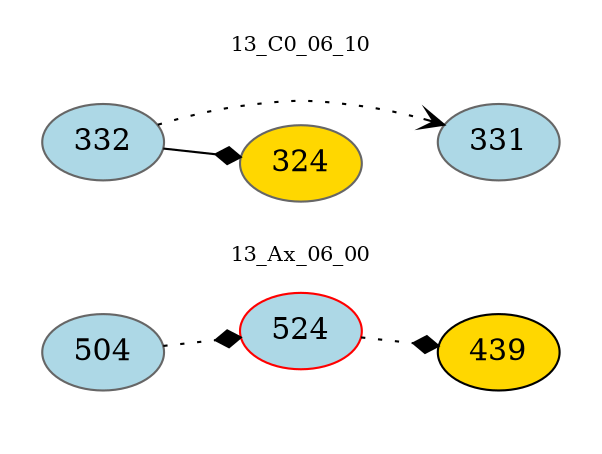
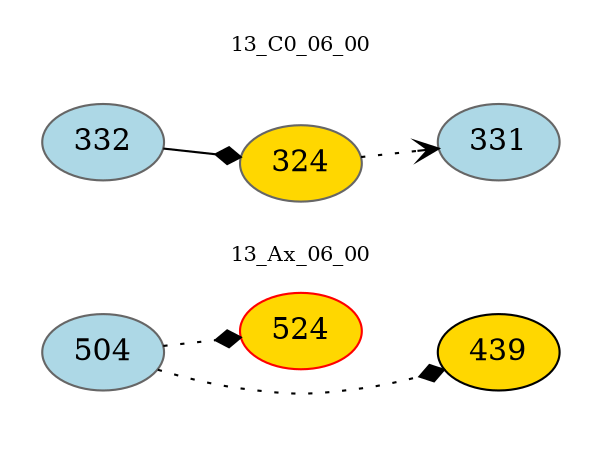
cluster "13_C0_06_10": label "13_C0_06_10" -> "13_C0_06_00"
edge "332" -> "331": now "324" -> "331"
node "524": fillcolor lightblue -> gold
edge "524" -> "439": now "504" -> "439"
